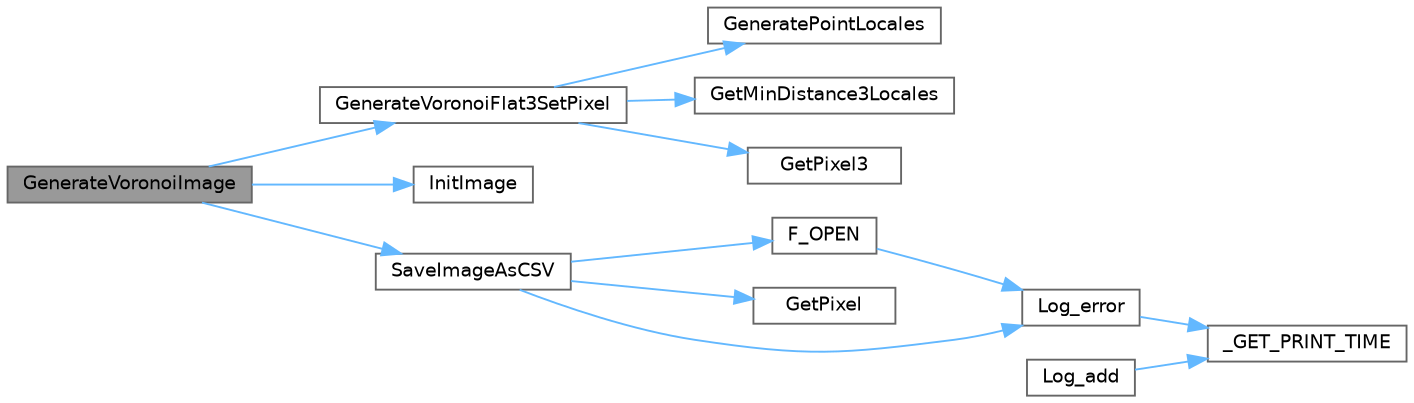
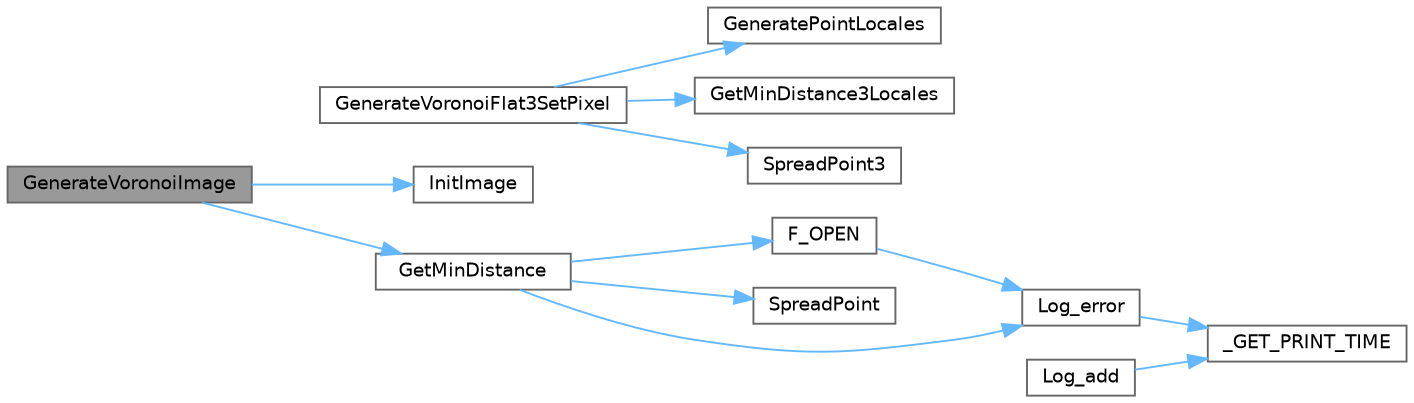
edge "GenerateVoronoiImage" -> "GenerateVoronoiFlat3SetPixel": removed
node "GetPixel3": label "GetPixel3" -> "SpreadPoint3"
node "SaveImageAsCSV": label "SaveImageAsCSV" -> "GetMinDistance"
node "GetPixel": label "GetPixel" -> "SpreadPoint"
